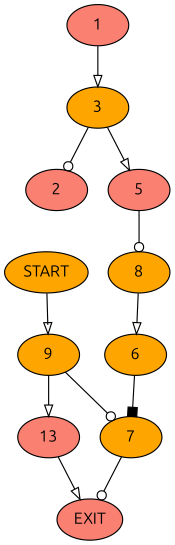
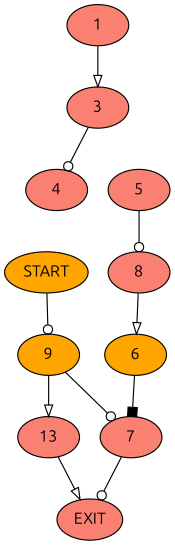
node "3": fillcolor orange -> salmon
edge "3" -> "5": removed
node "2": label "2" -> "4"
node "8": fillcolor orange -> salmon
edge "START" -> "9": arrowhead onormal -> odot
node "7": fillcolor orange -> salmon
